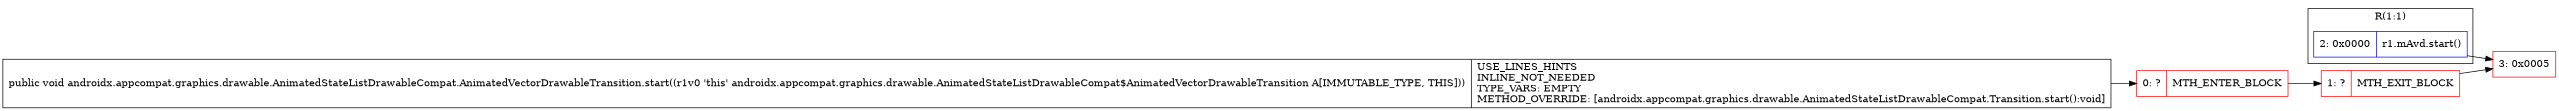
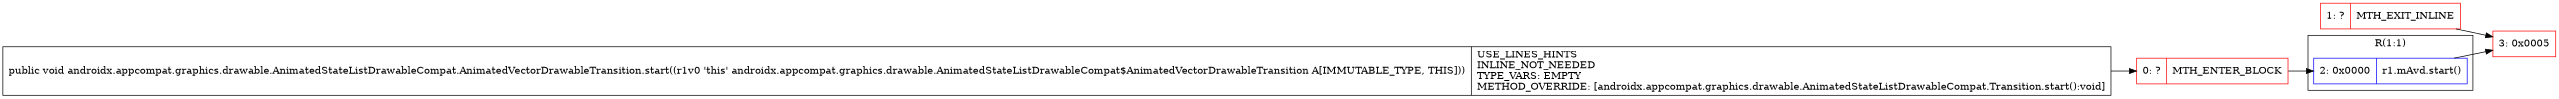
node "1: ?": text "MTH_EXIT_BLOCK" -> "MTH_EXIT_INLINE"
edge "0: ?" -> "1: ?": now "0: ?" -> "2: 0x0000"
